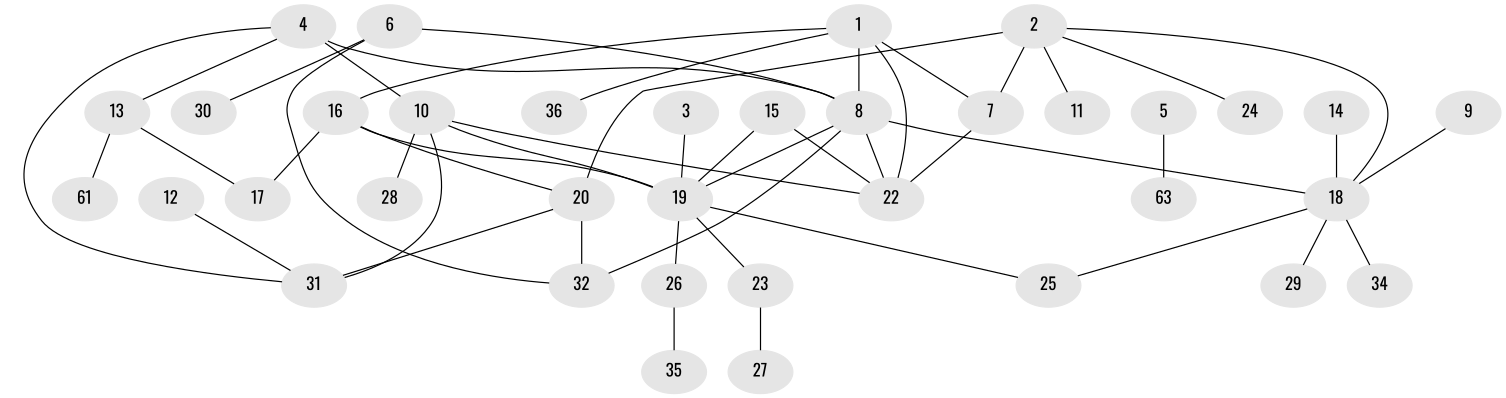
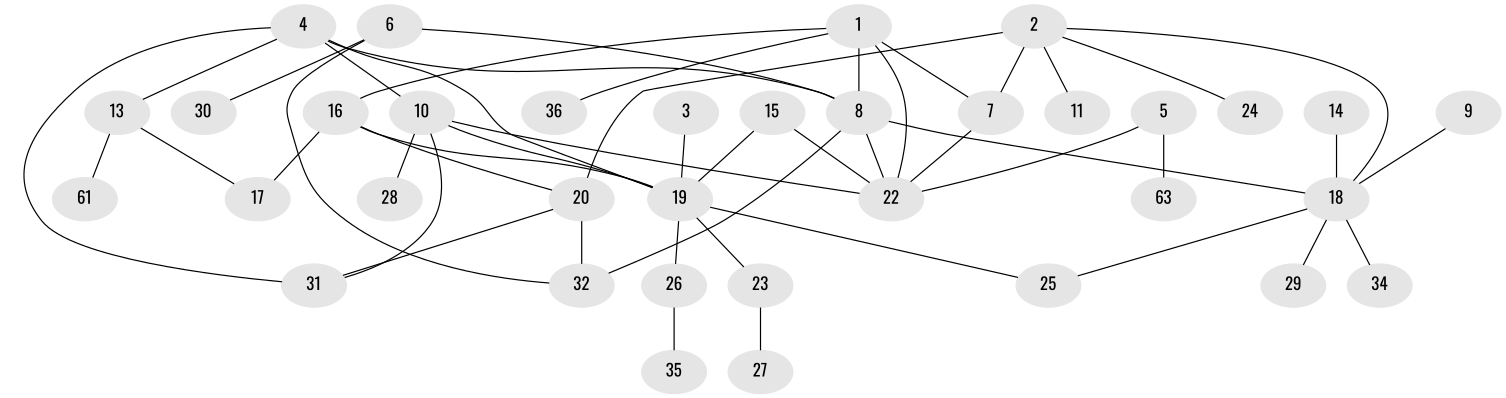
edge "8" -- "19": now "4" -- "19"
edge "5" -- "22": added
node "12": removed
